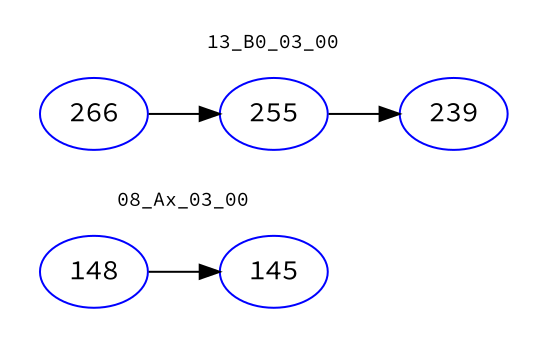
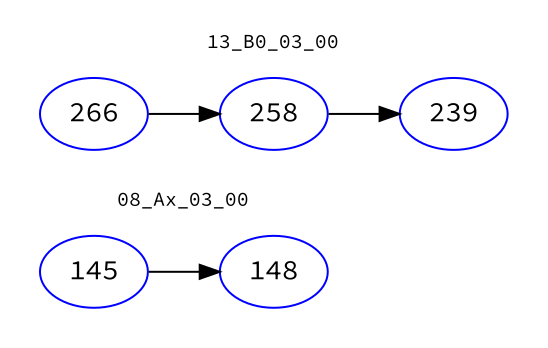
node "255": label "255" -> "258"
edge "148" -> "145": reversed
